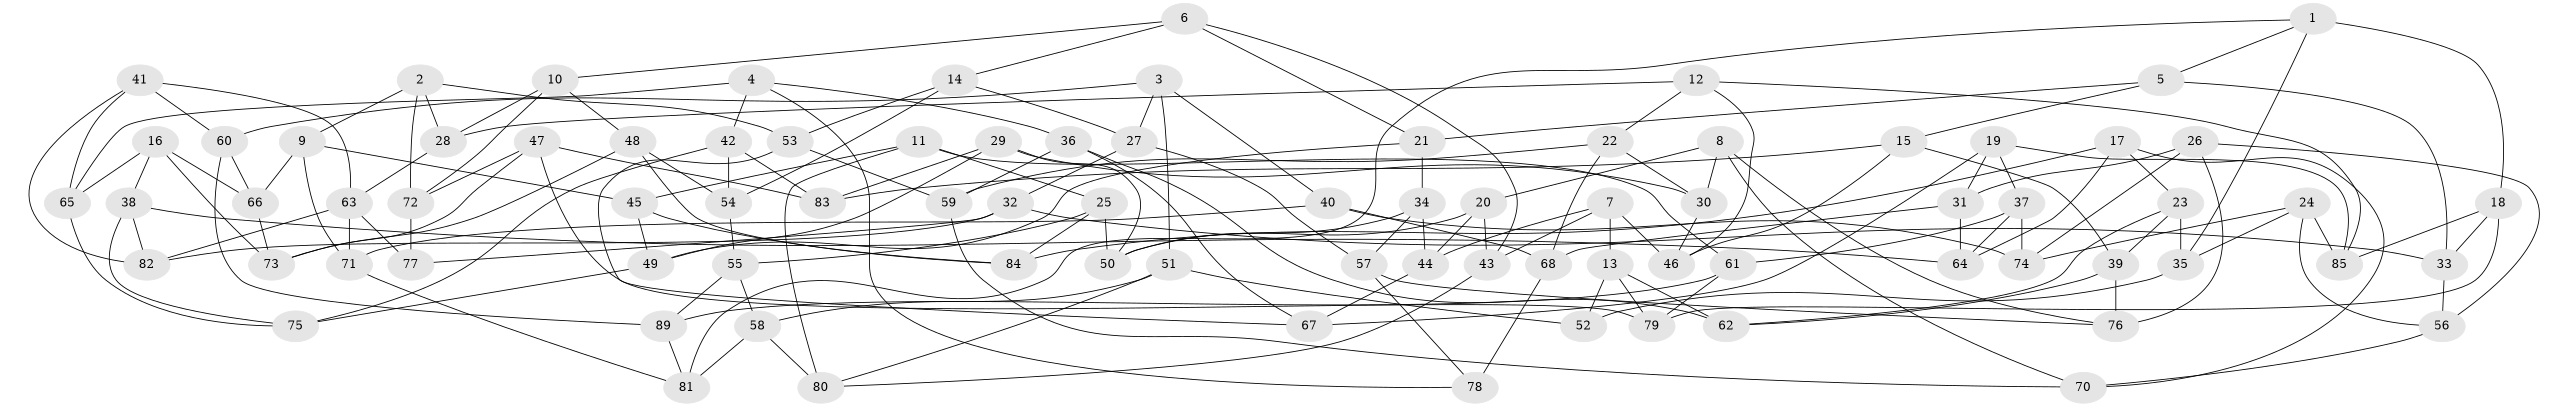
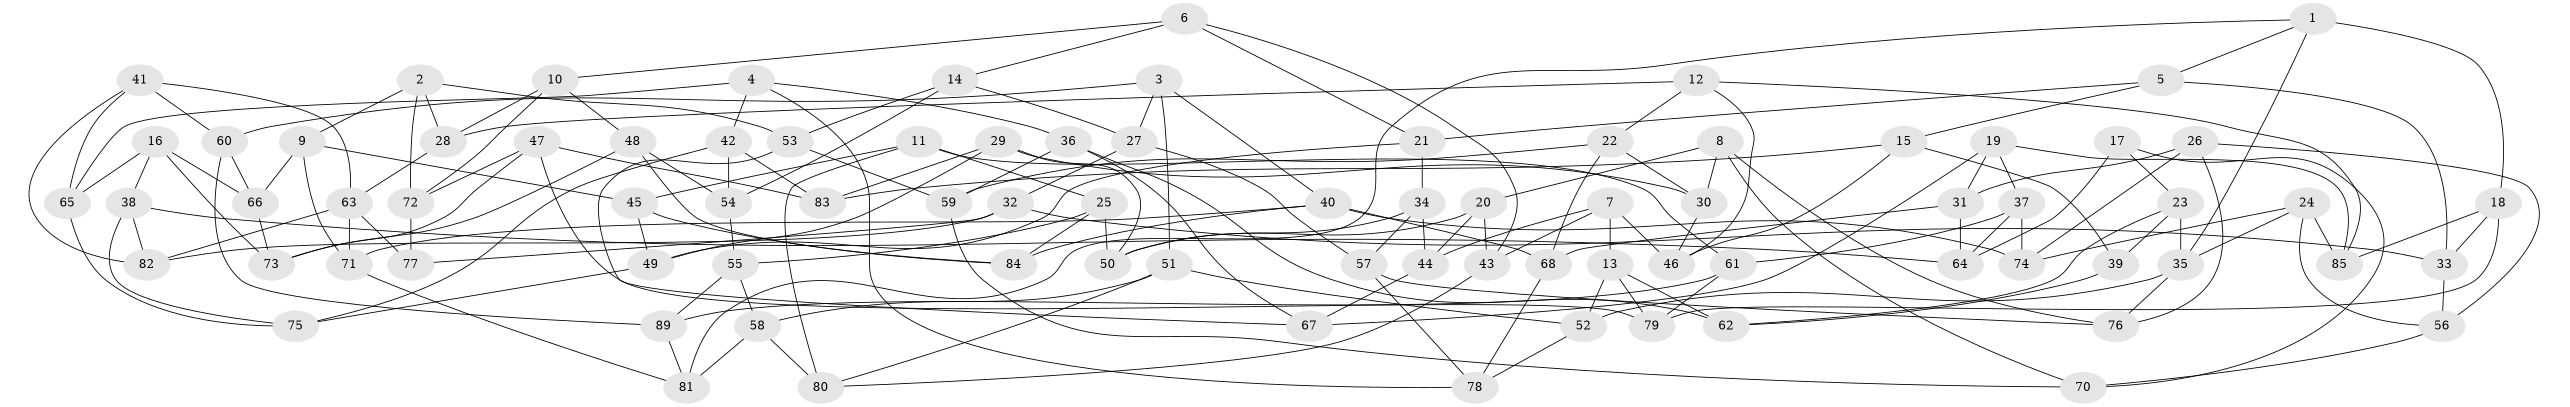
edge "17" -- "84": now "40" -- "84"
edge "39" -- "76": now "35" -- "76"
edge "52" -- "78": added
